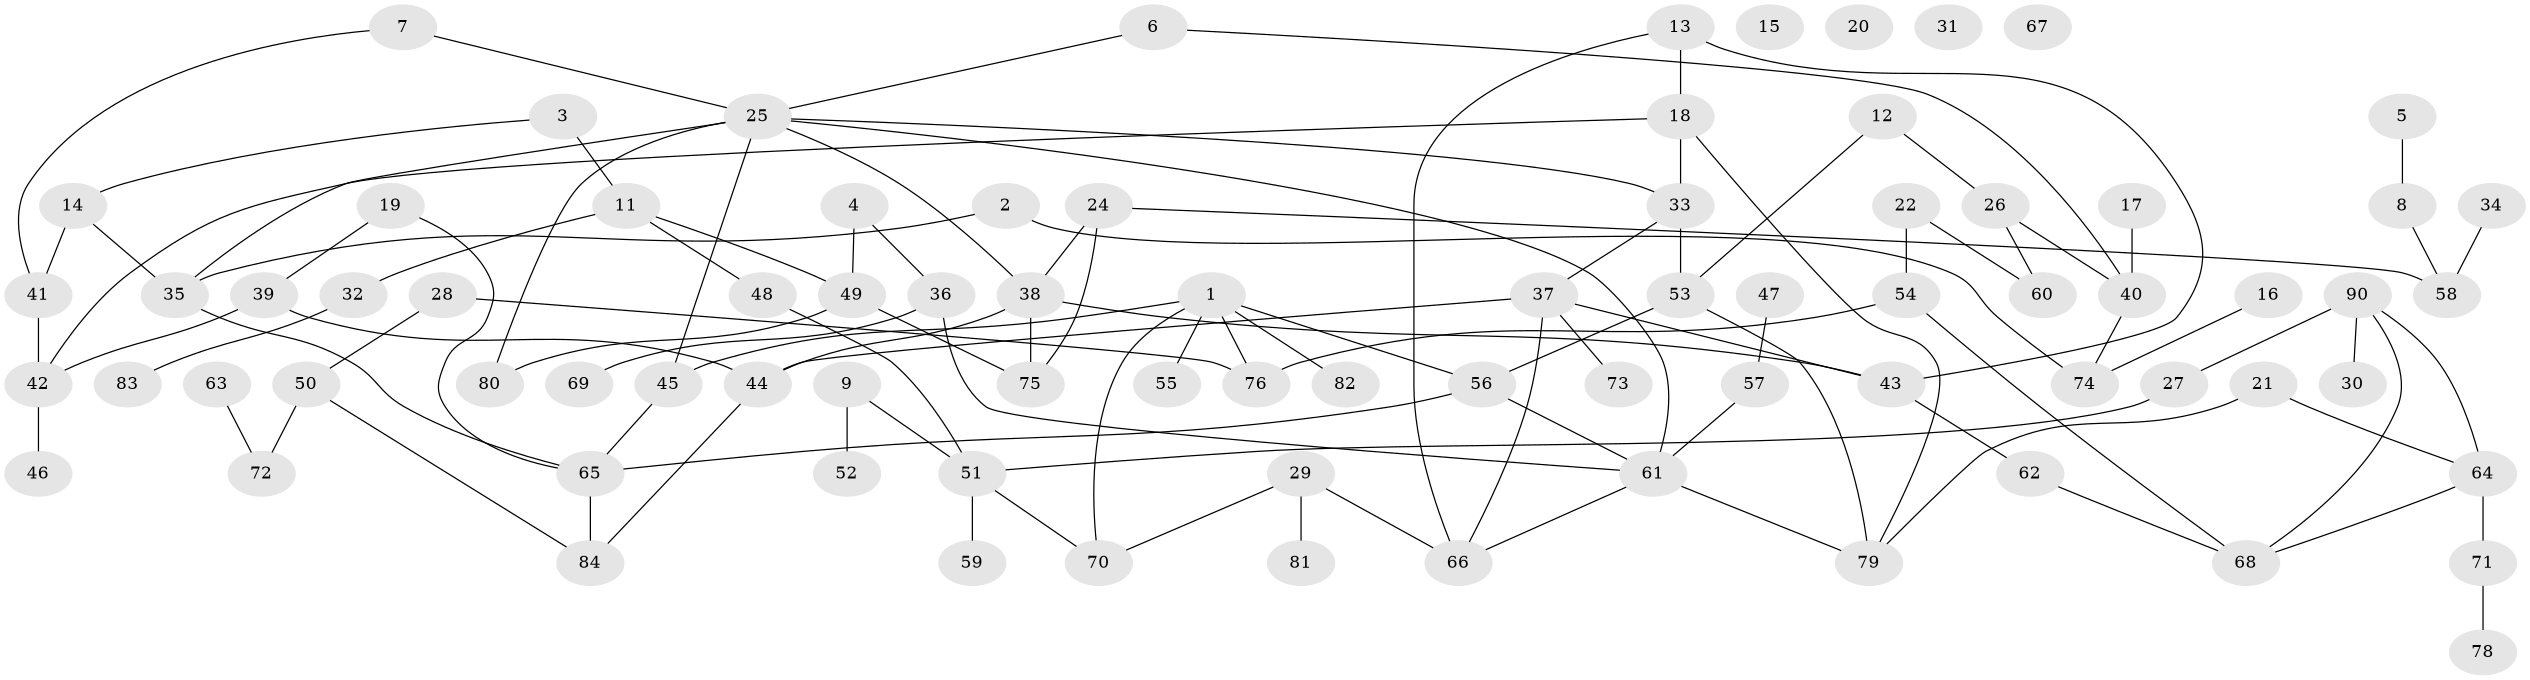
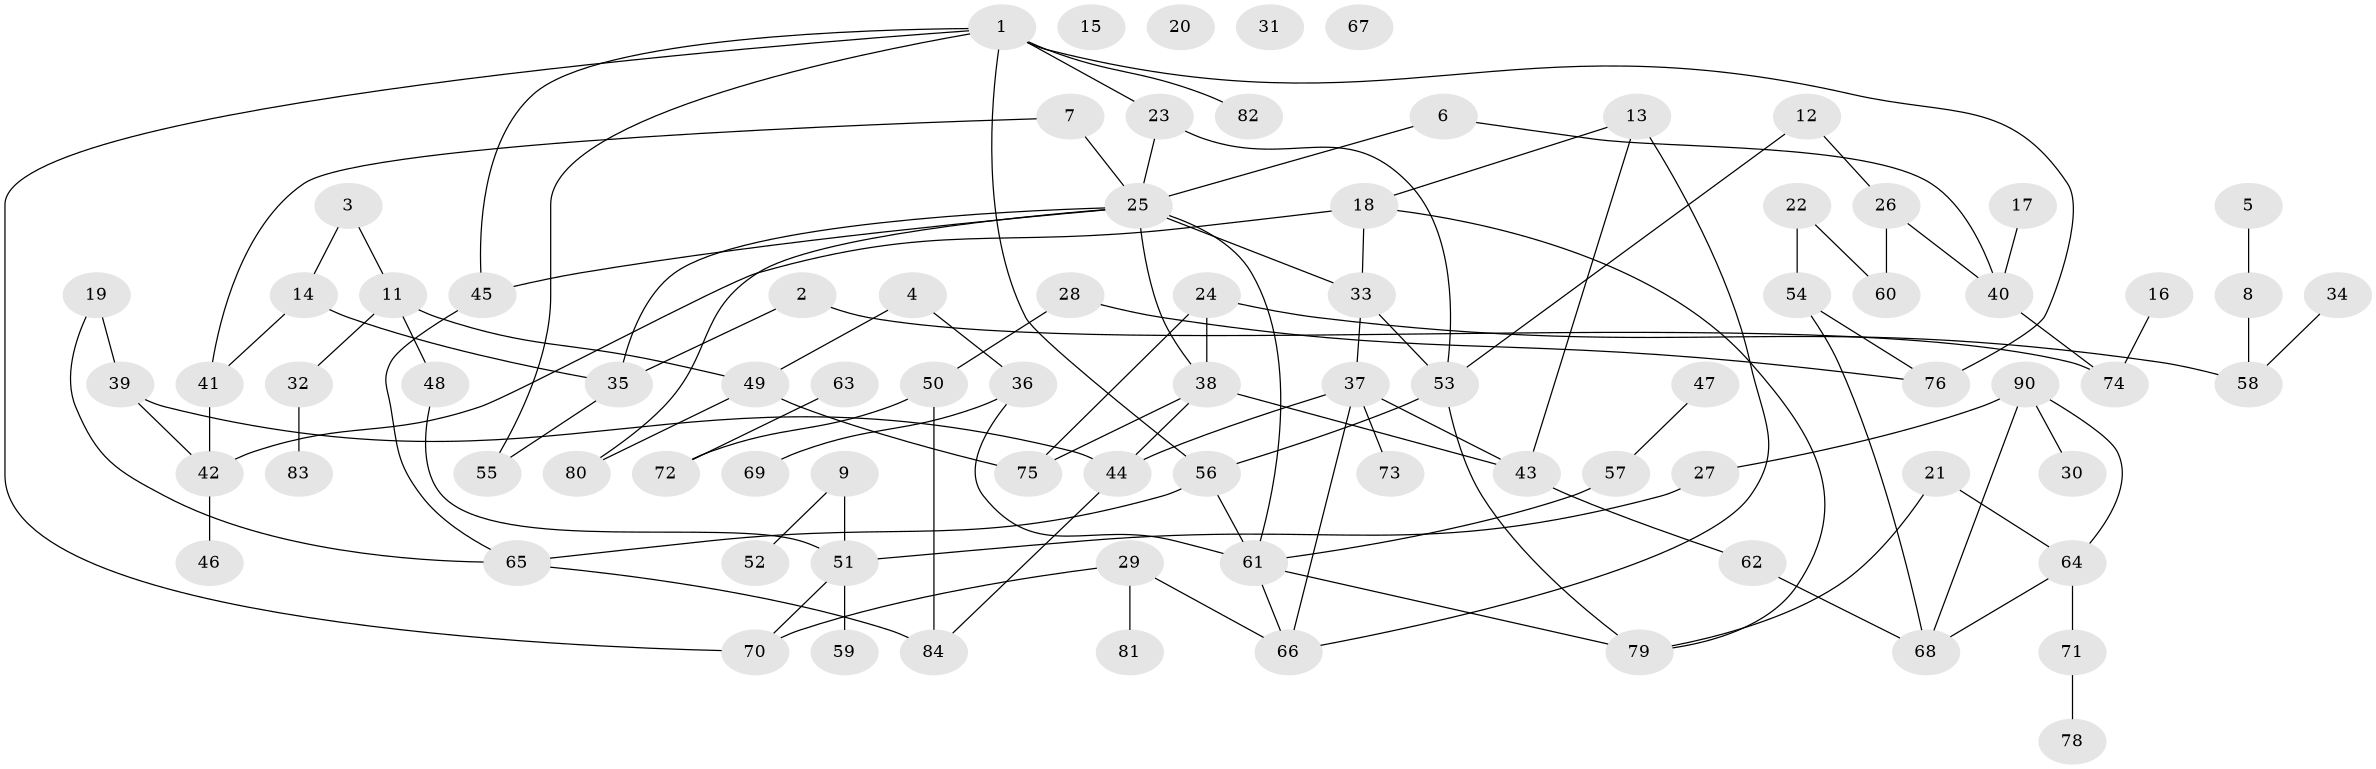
node "23": added
edge "35" -- "65": now "35" -- "55"
